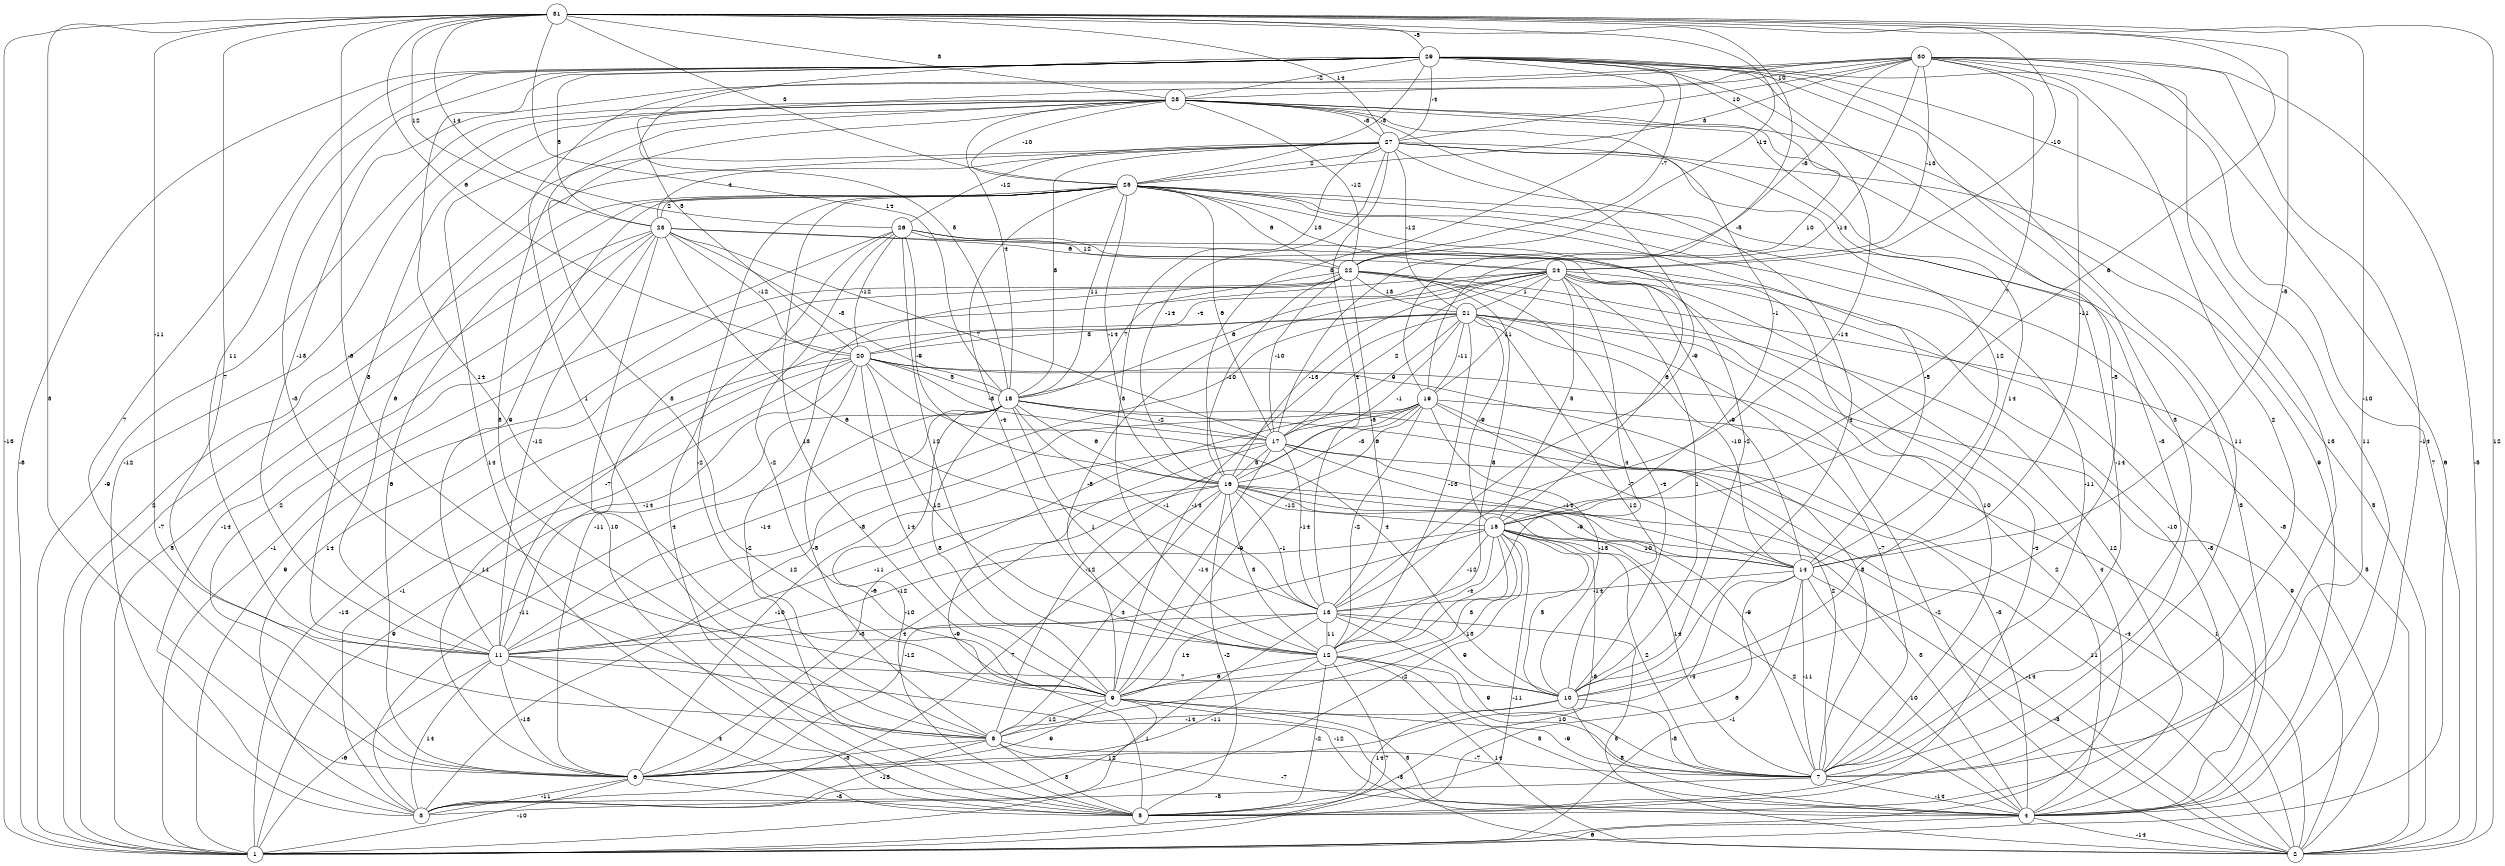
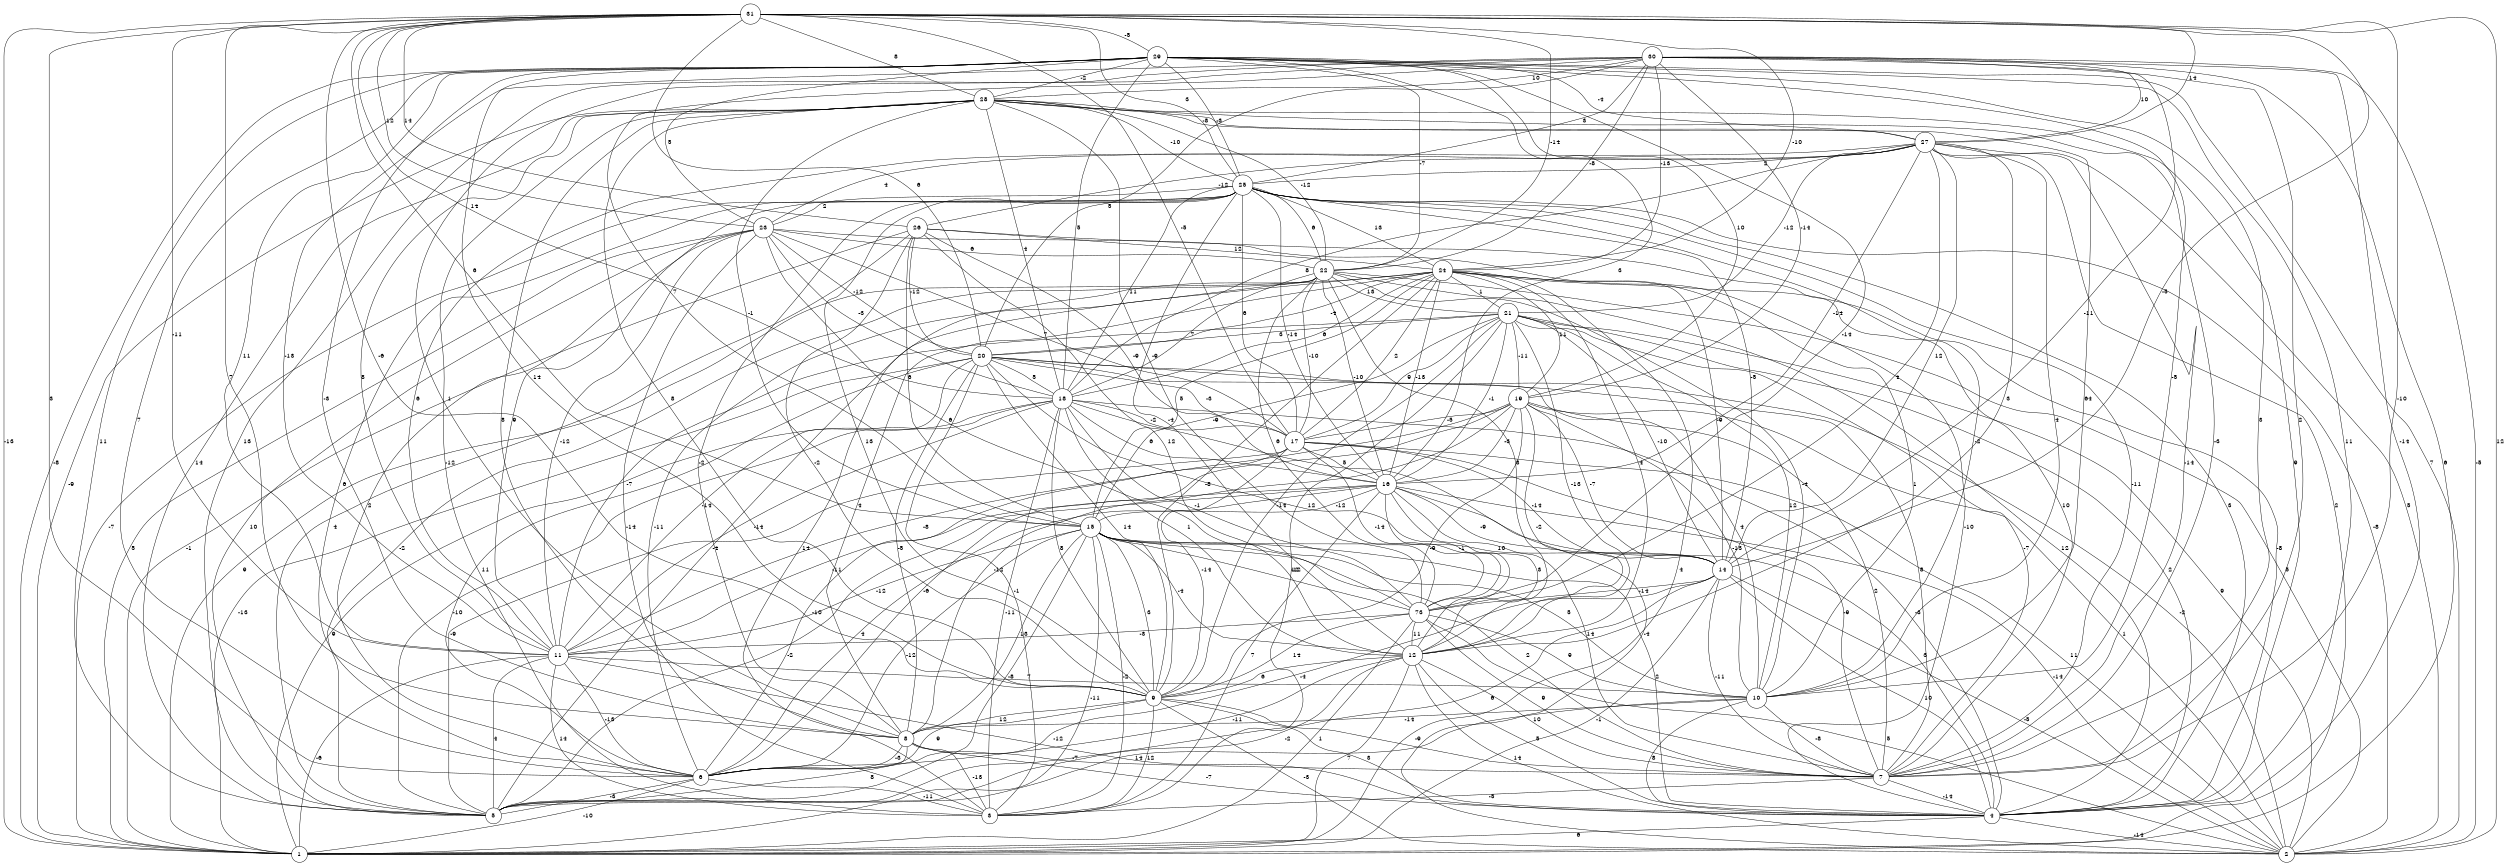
edge "28" -- "10": label "14" -> "64"
edge "16" -- "8": now "24" -- "8"
node "13": label "13" -> "73"
